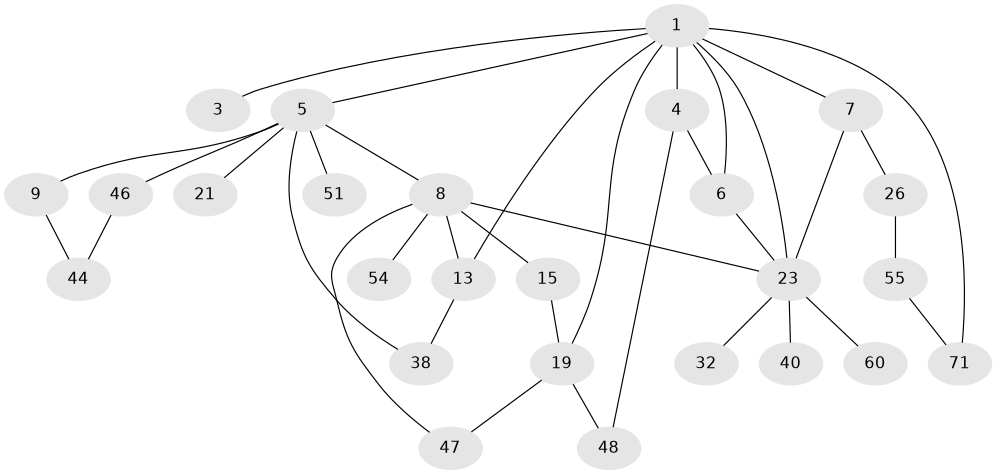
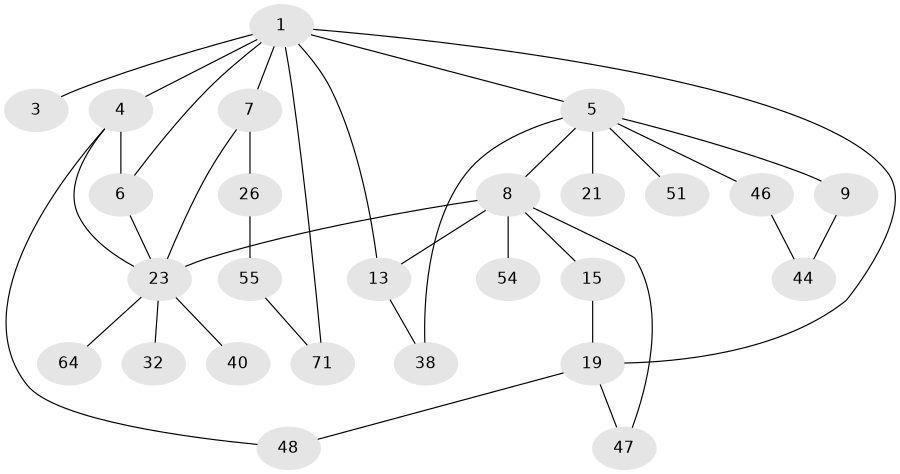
edge "1" -- "23": now "4" -- "23"
node "60": label "60" -> "64"
